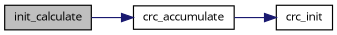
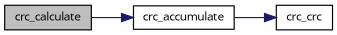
node "init_calculate": label "init_calculate" -> "crc_calculate"
node "crc_init": label "crc_init" -> "crc_crc"
